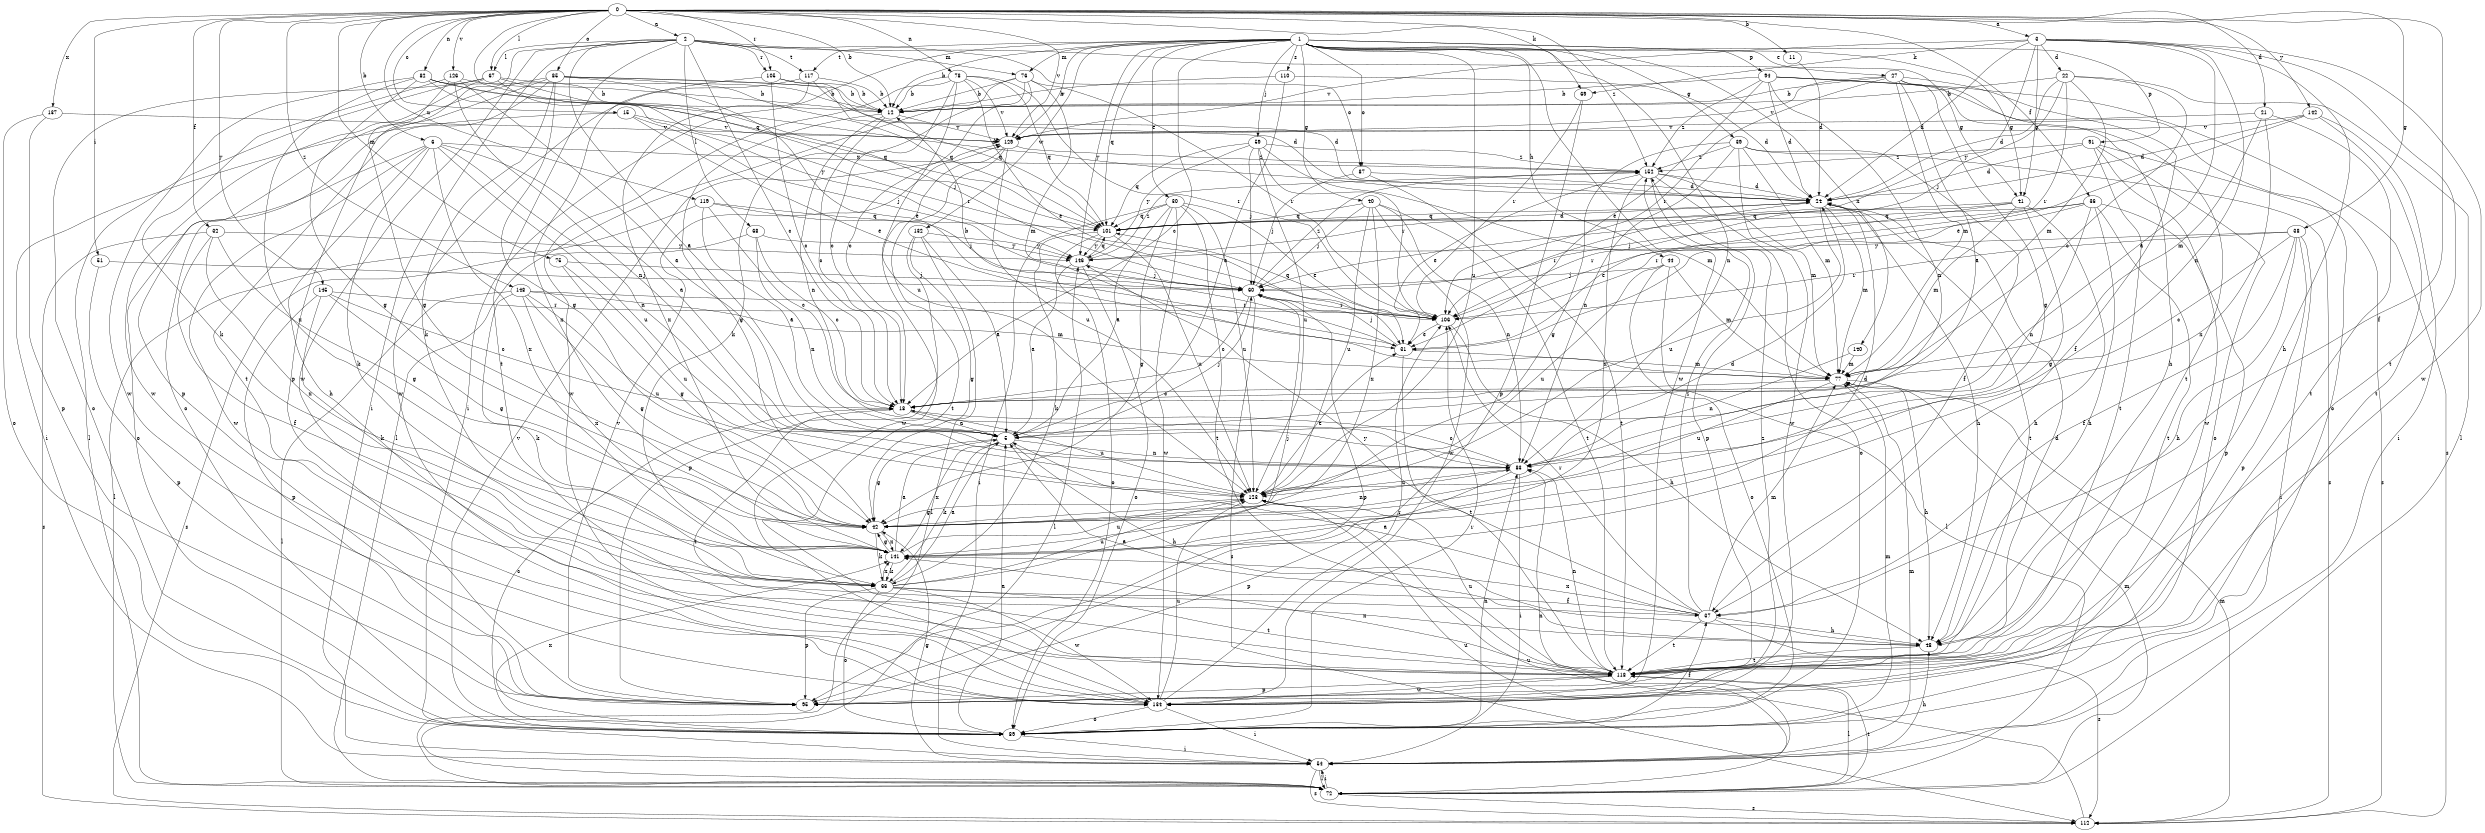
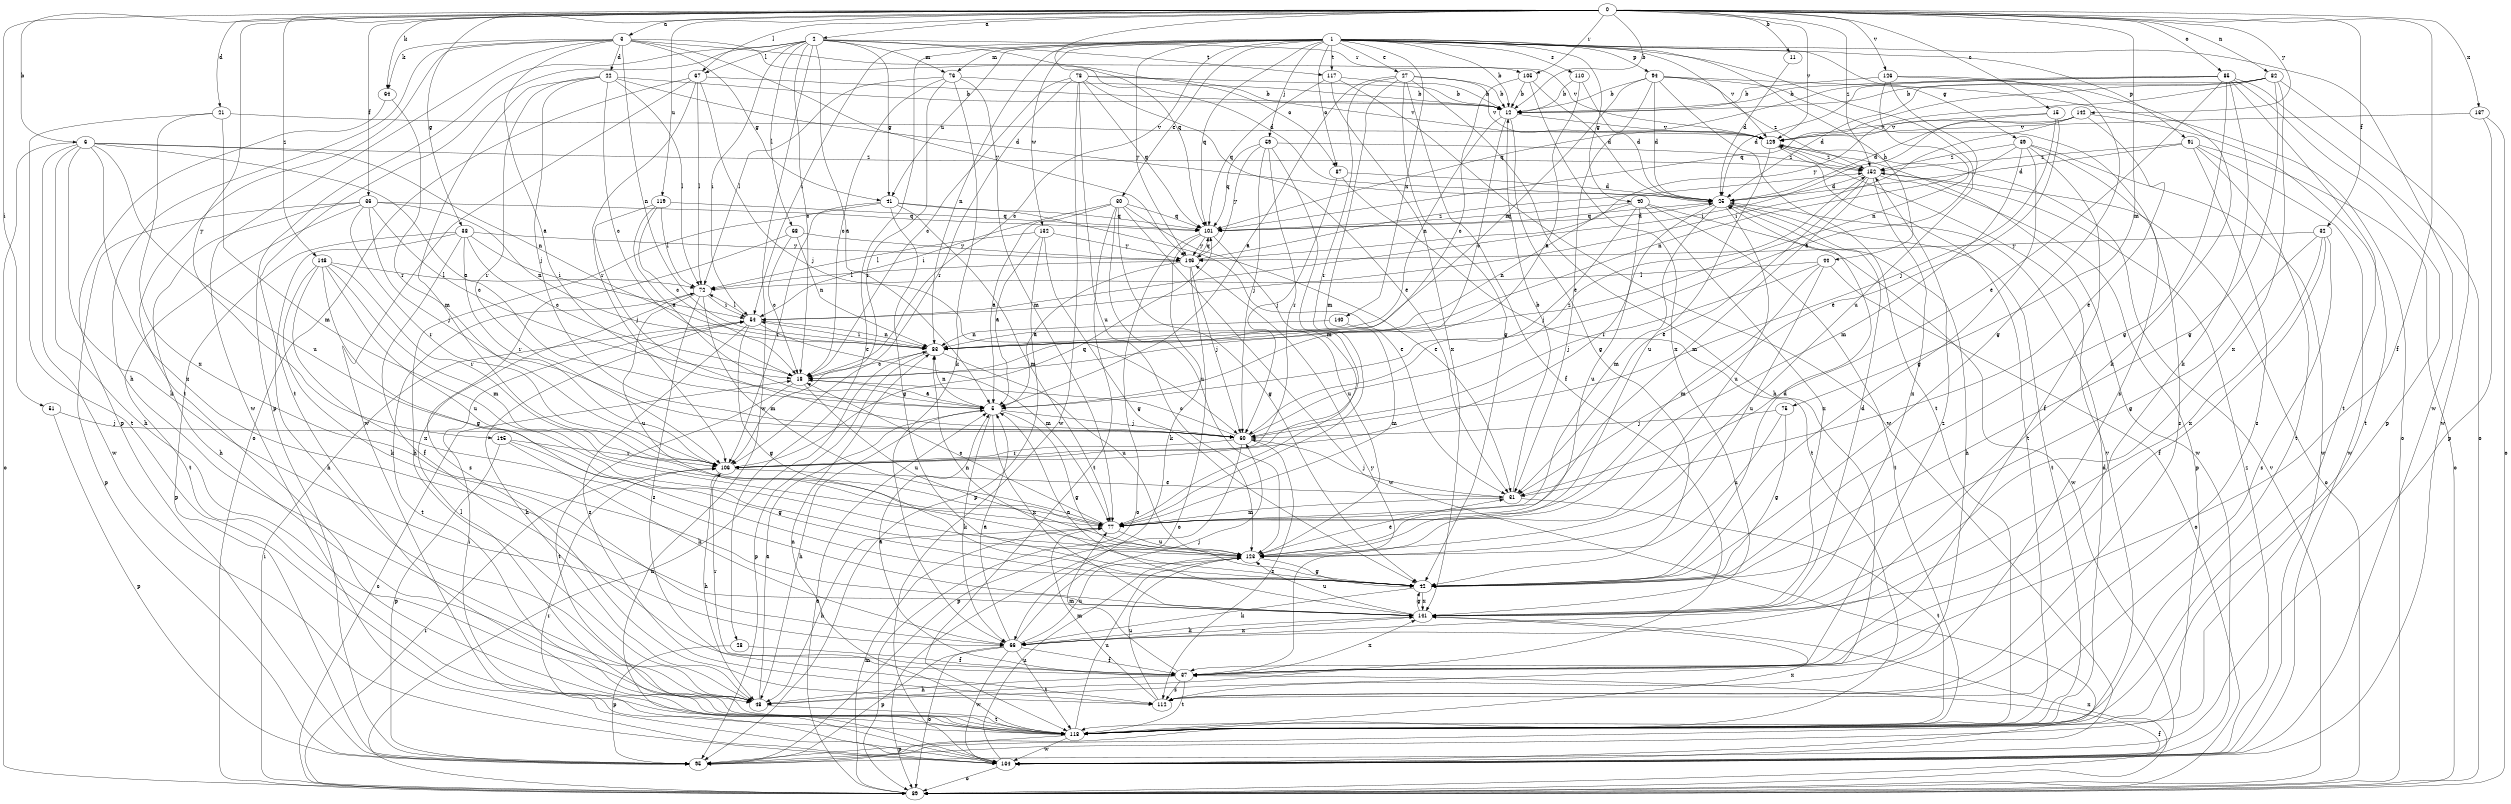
edge "0" -> "78": removed, label "n"
node "69": label "69" -> "64"
edge "1" -> "41": label "g" -> "u"
edge "6" -> "152": label "x" -> "z"
node "24": label "24" -> "25"
edge "59" -> "123": removed, label "u"
edge "145" -> "18": now "36" -> "18"
node "28": added
edge "72" -> "146": reversed
